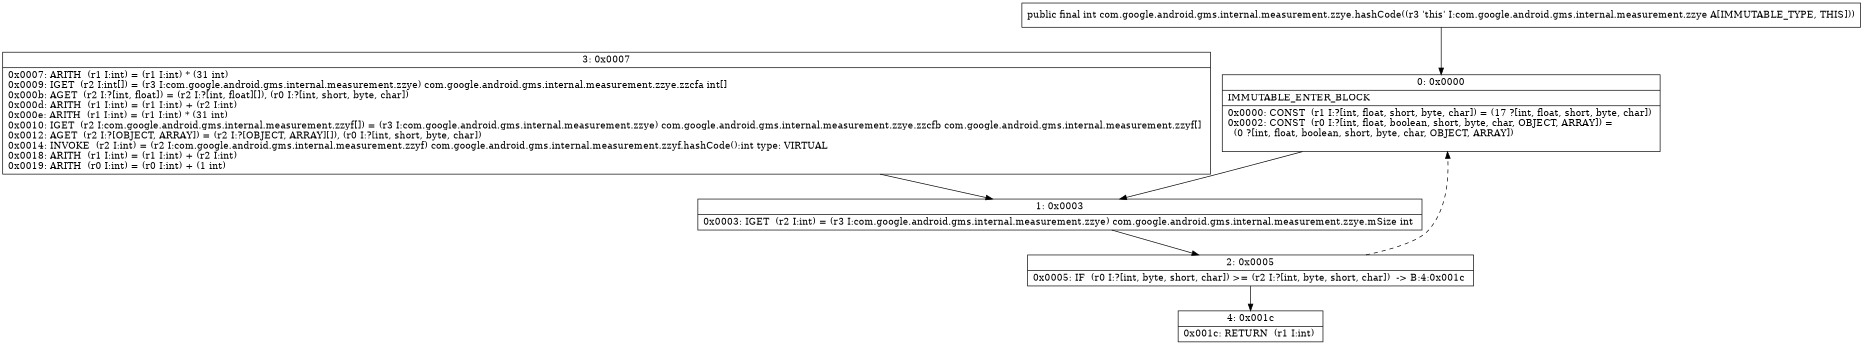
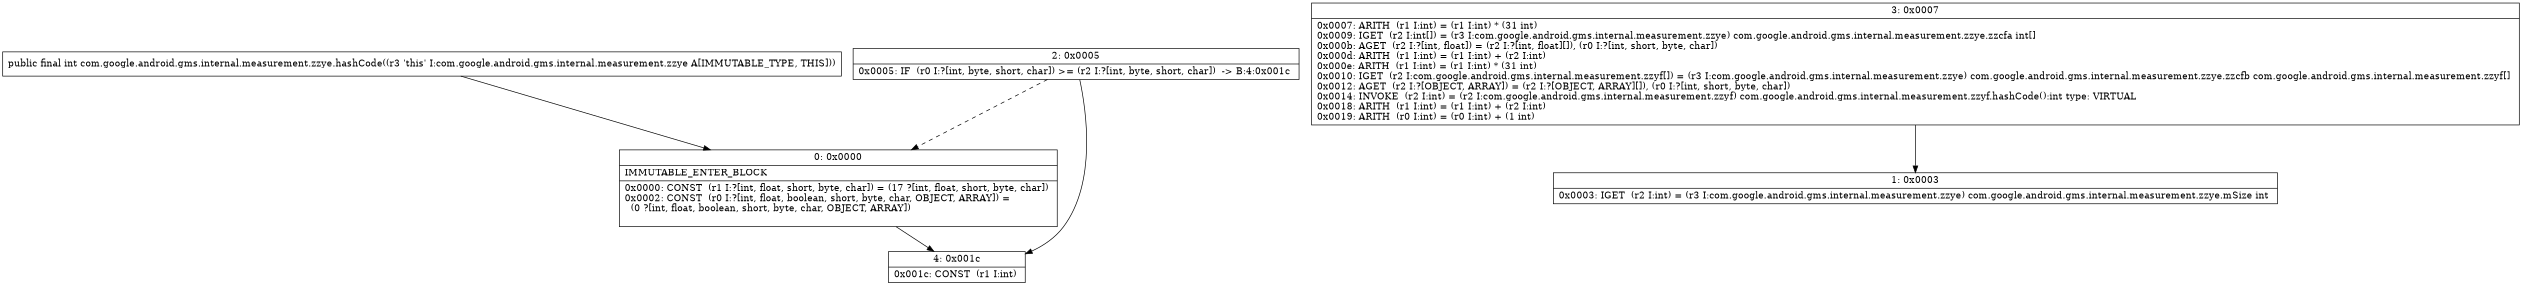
edge "0: 0x0000" -> "1: 0x0003": now "0: 0x0000" -> "4: 0x001c"
edge "1: 0x0003" -> "2: 0x0005": removed
node "4: 0x001c": text "0x001c: RETURN  (r1 I:int)" -> "0x001c: CONST  (r1 I:int)"
